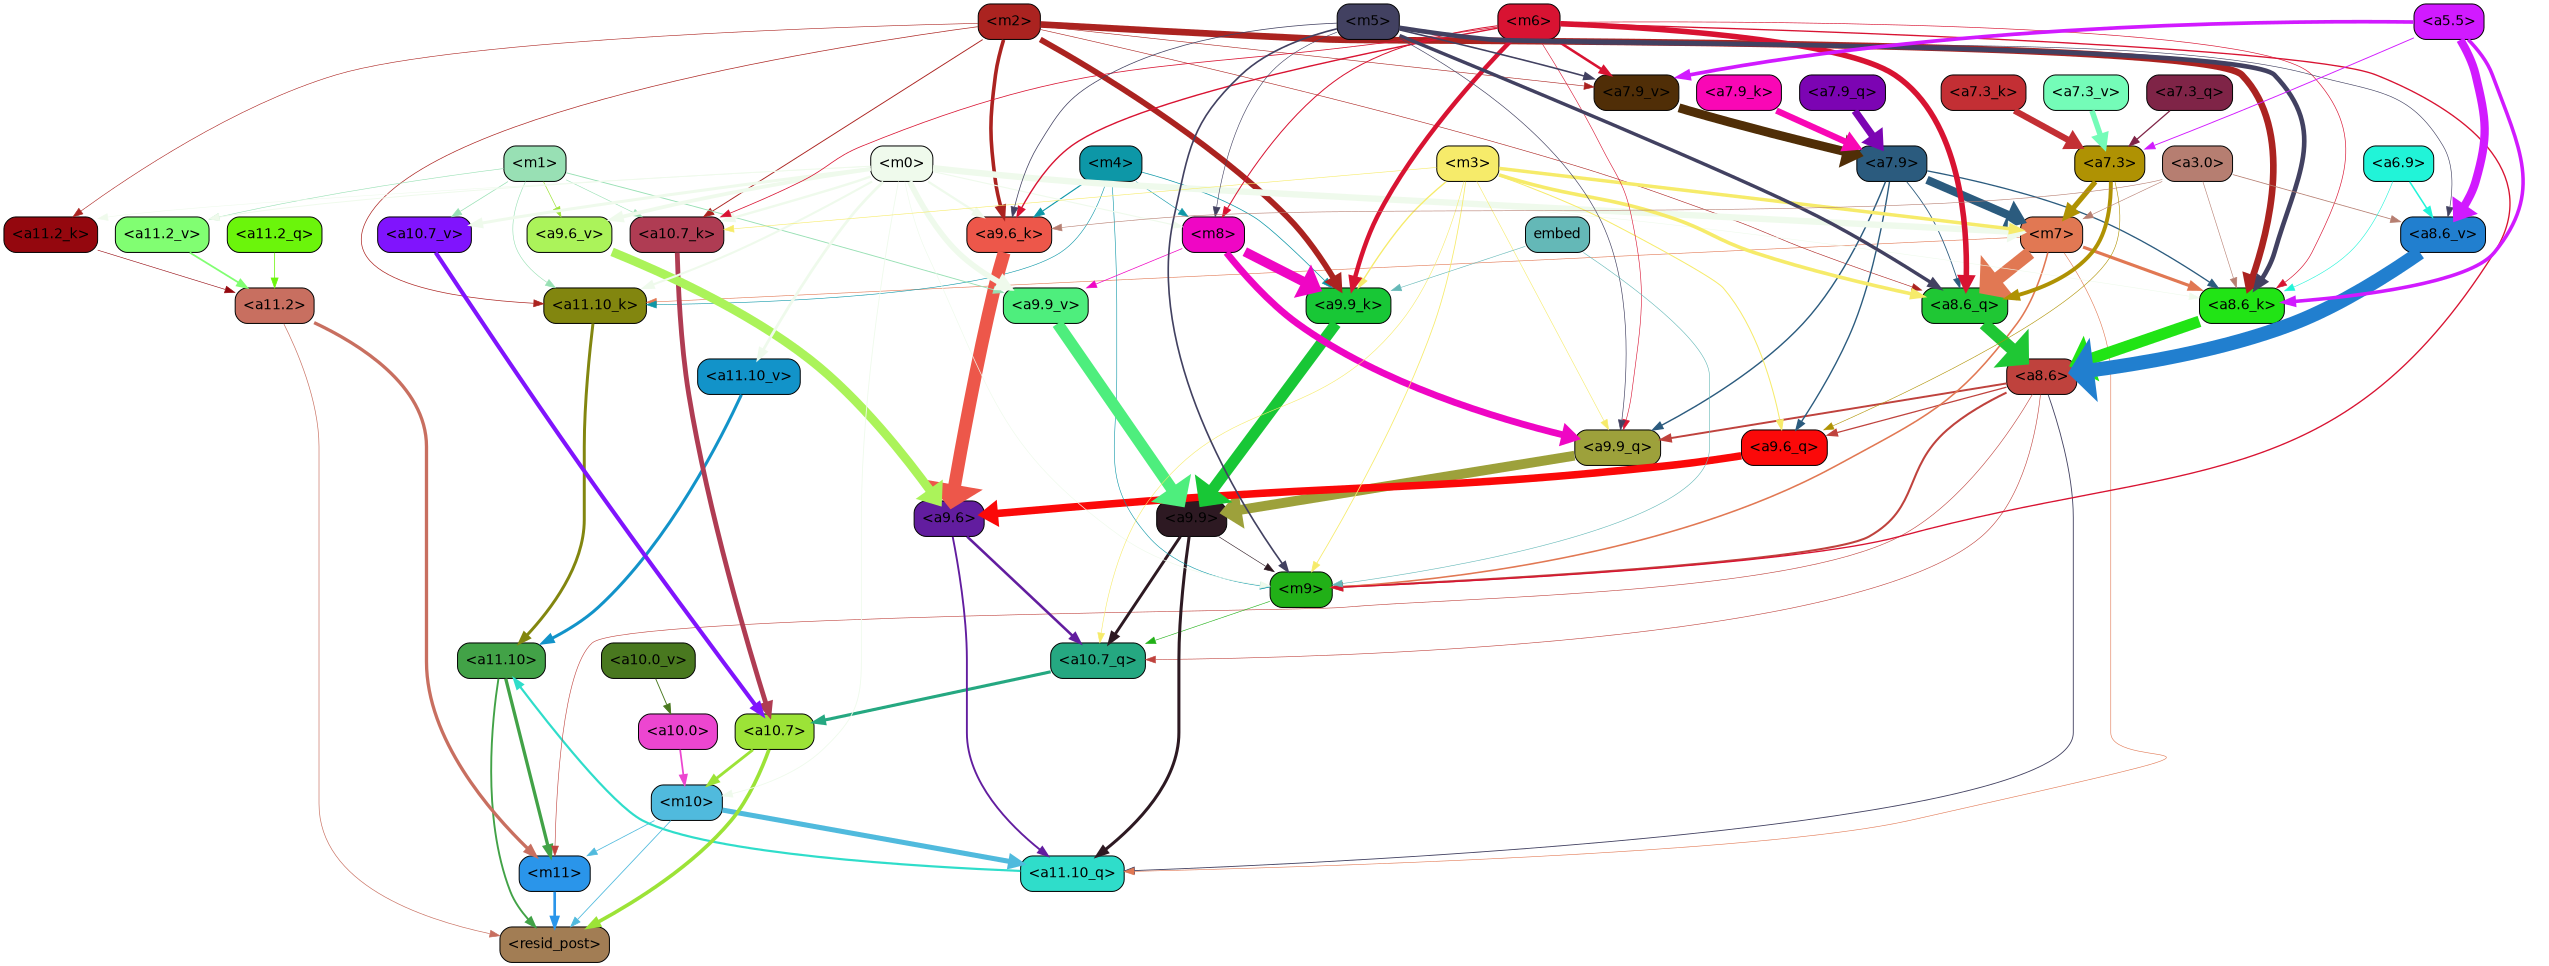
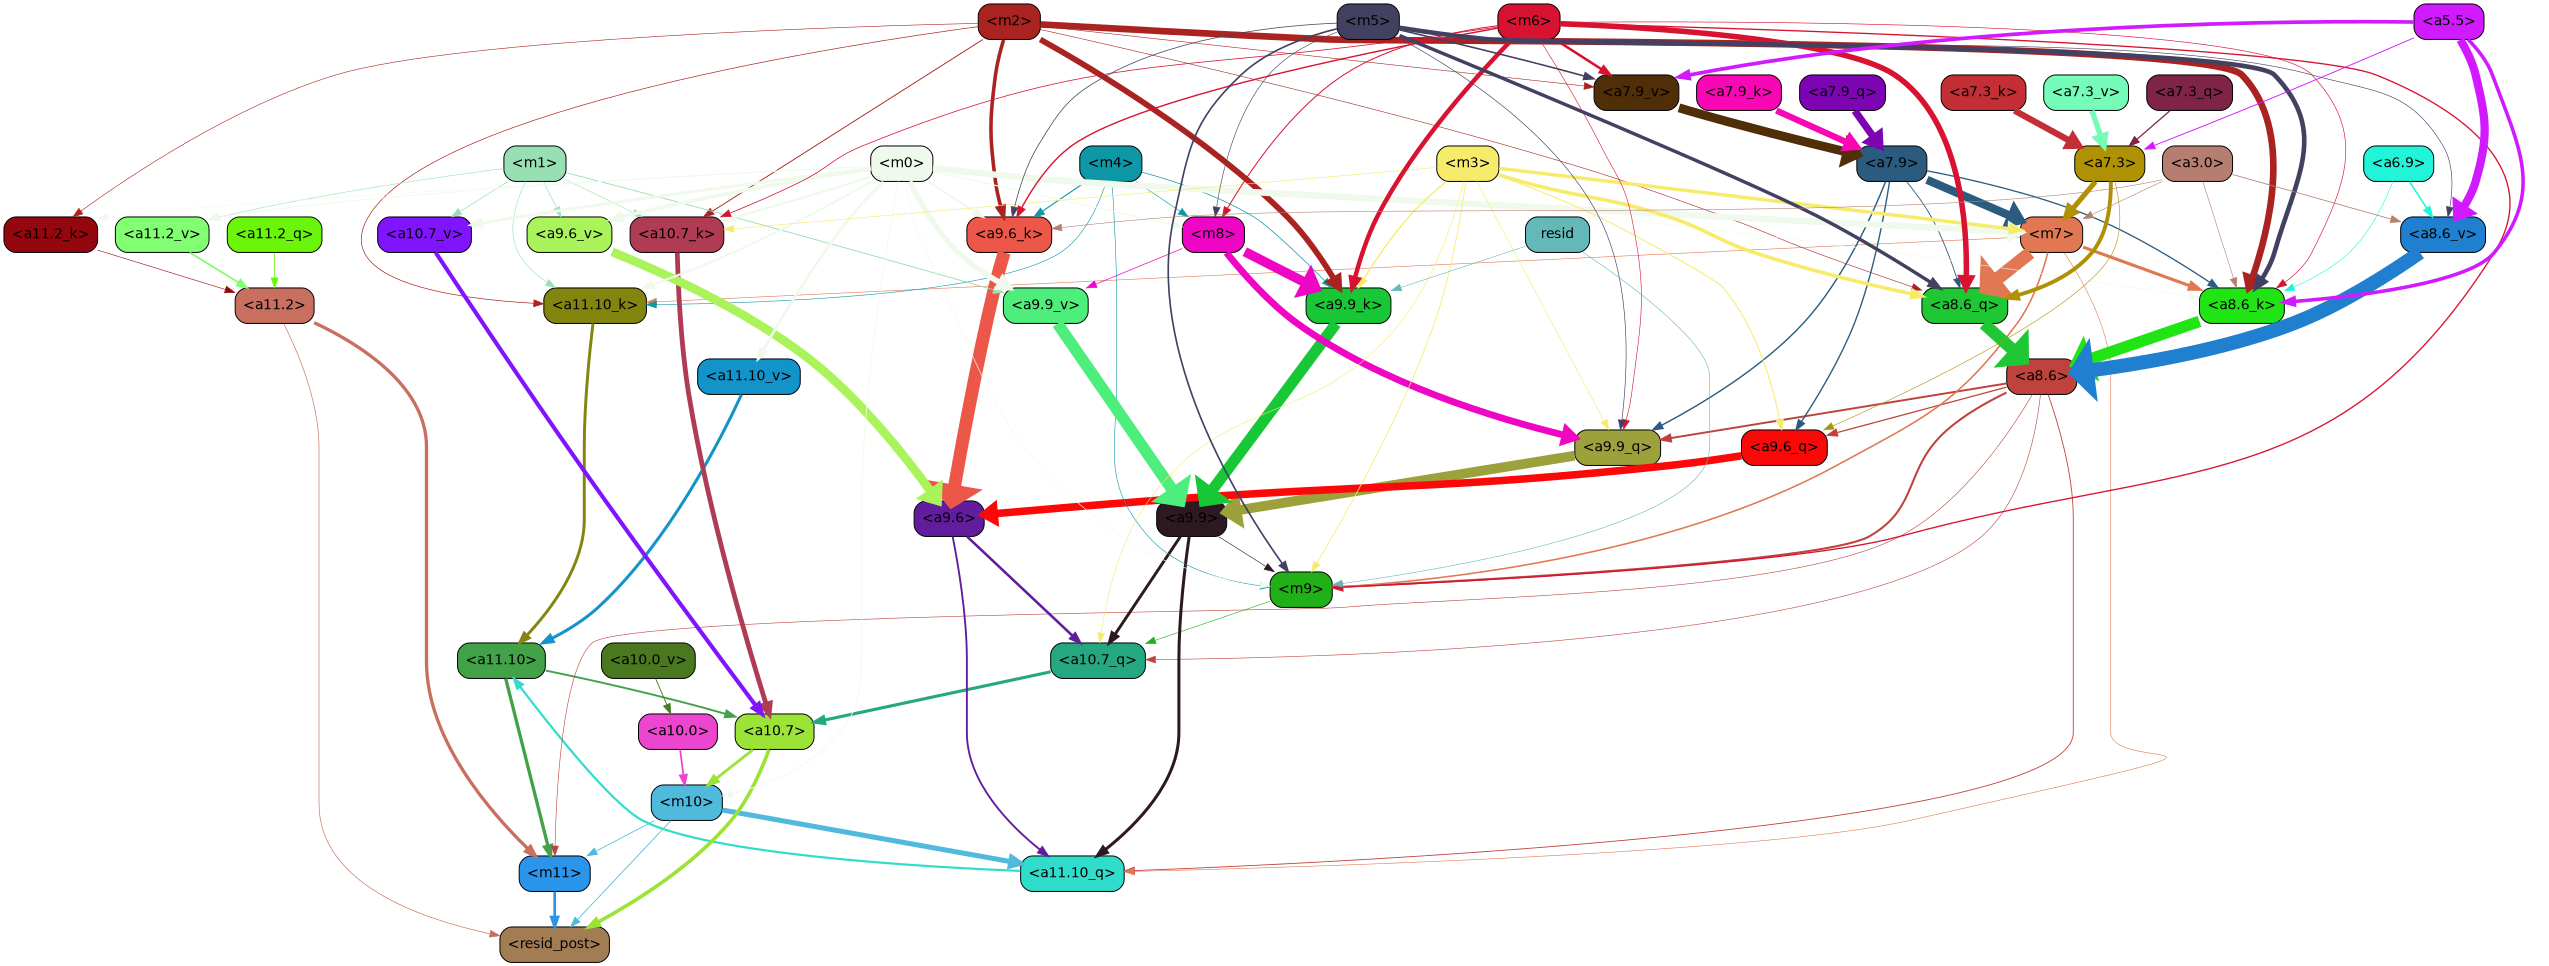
edge "<m1>" -> "<a9.6_v>": color #9ce337 -> #98e0b4
node "embed": label "embed" -> "resid"
edge "<a11.10>" -> "<resid_post>": now "<a11.10>" -> "<a10.7>"
edge "<a8.6>" -> "<a11.10_q>": color #424161 -> #bf423d
